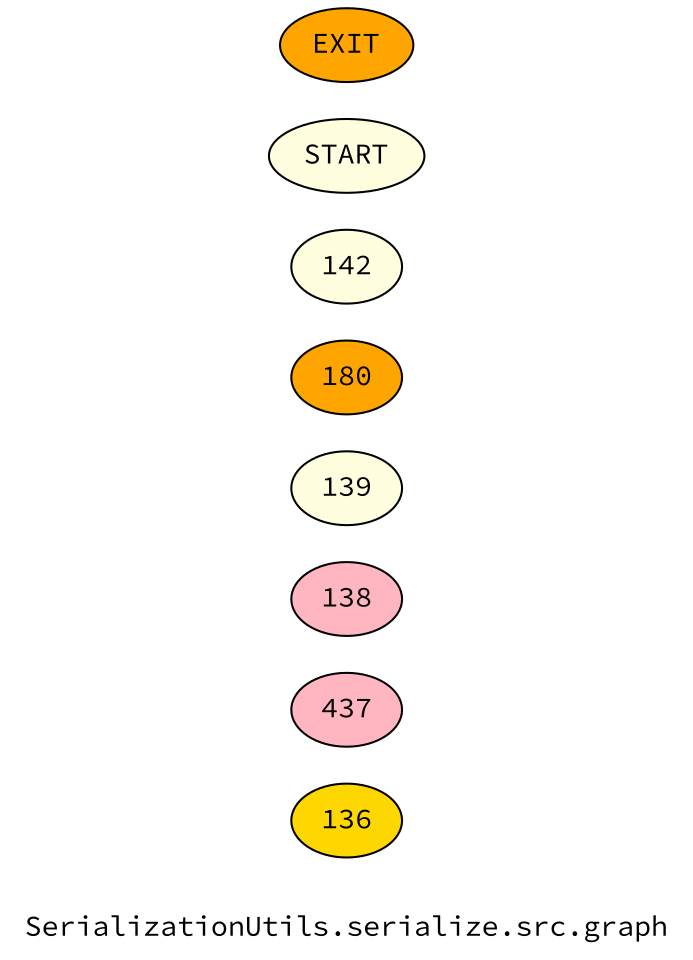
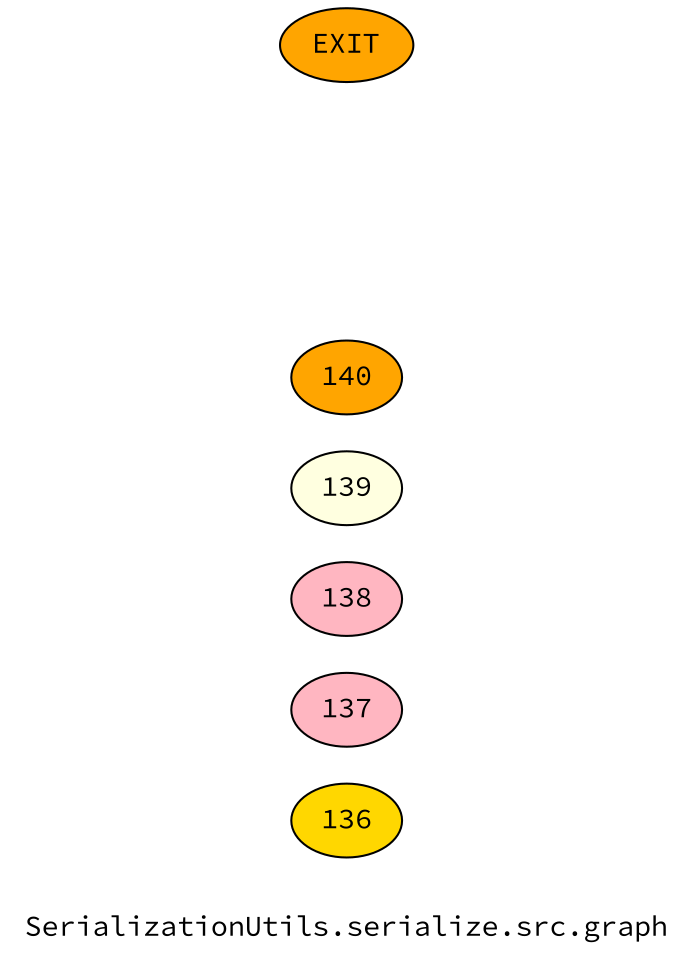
node "START": removed
node "142": removed
node "180": label "180" -> "140"
node "437": label "437" -> "137"
